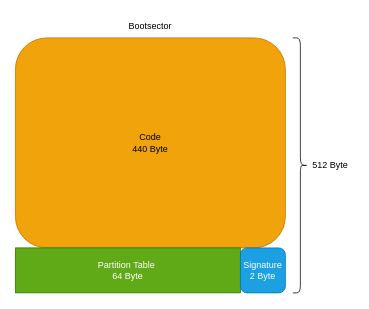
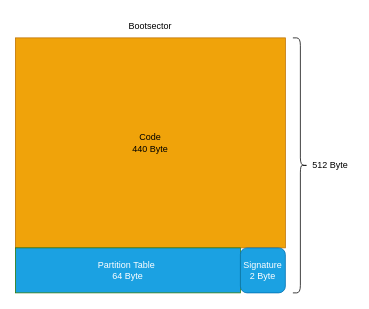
node "Code 440 Byte": shape rounded rectangle -> rectangle
node "Partition Table 64 Byte": fillcolor #60a917 -> #1ba1e2
